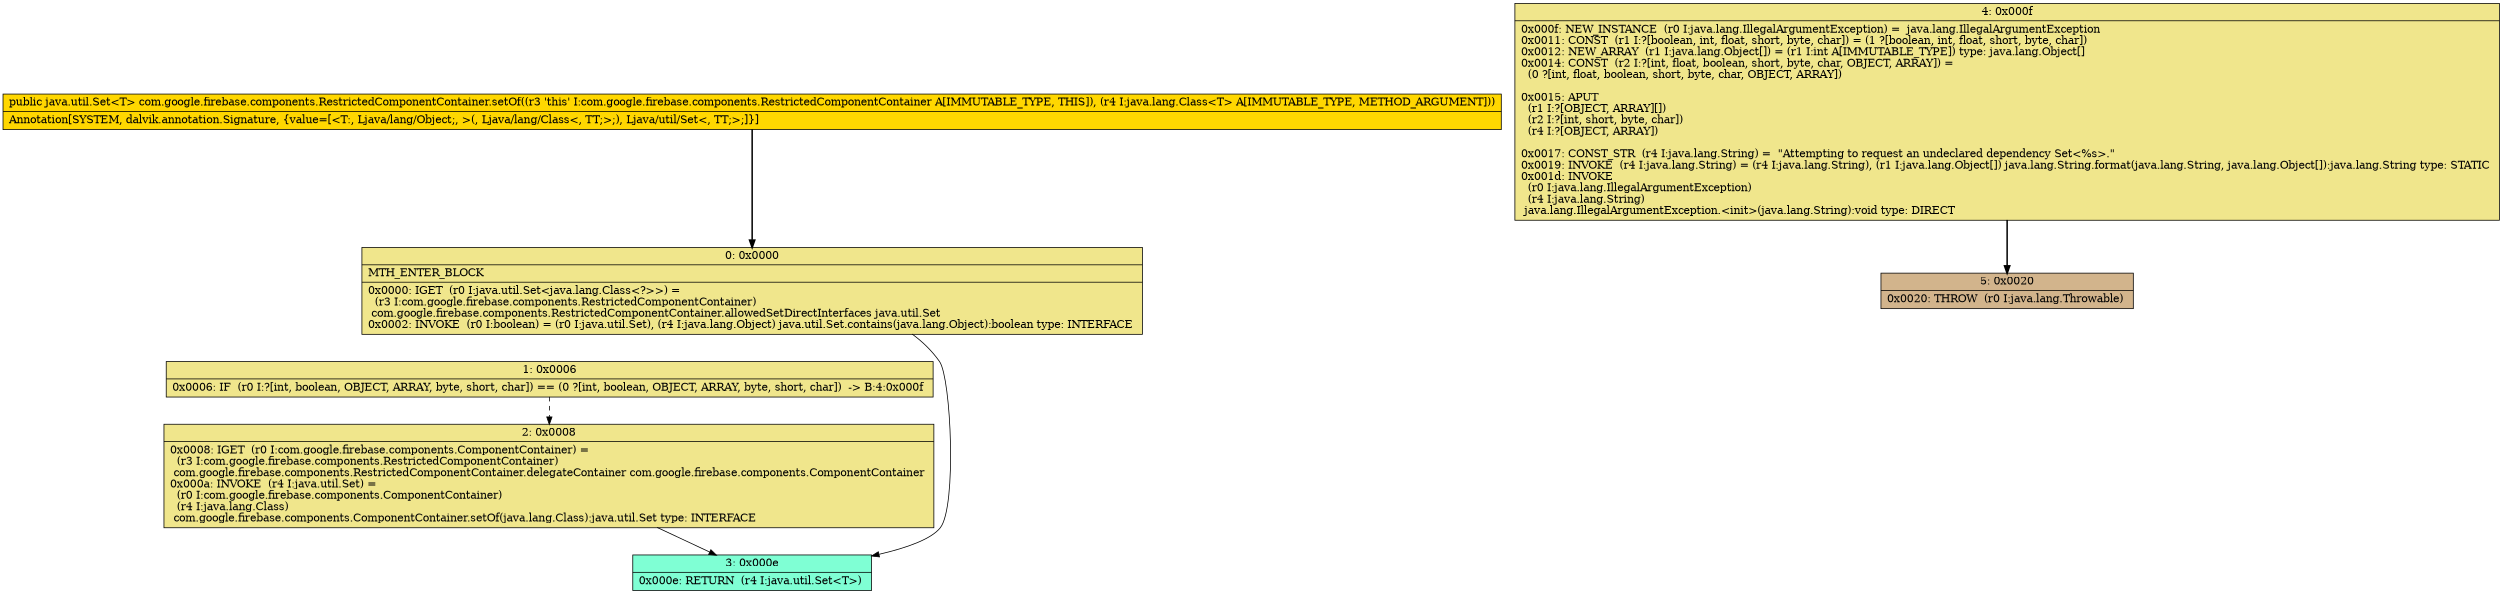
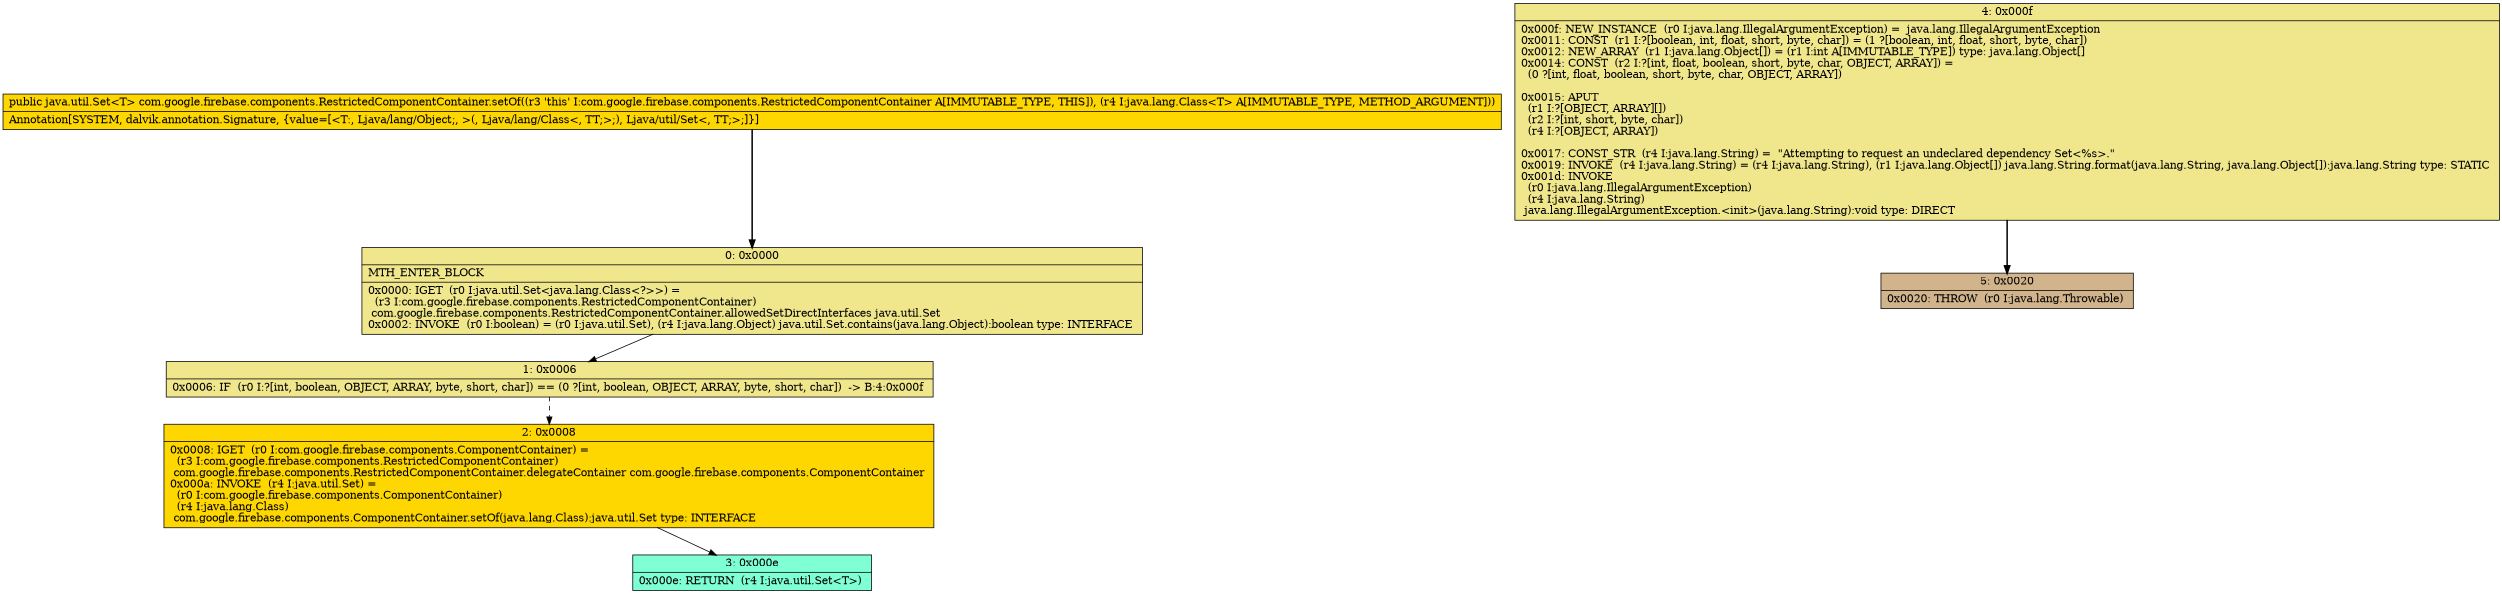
edge "0: 0x0000" -> "3: 0x000e": now "0: 0x0000" -> "1: 0x0006"
node "2: 0x0008": fillcolor khaki -> gold
